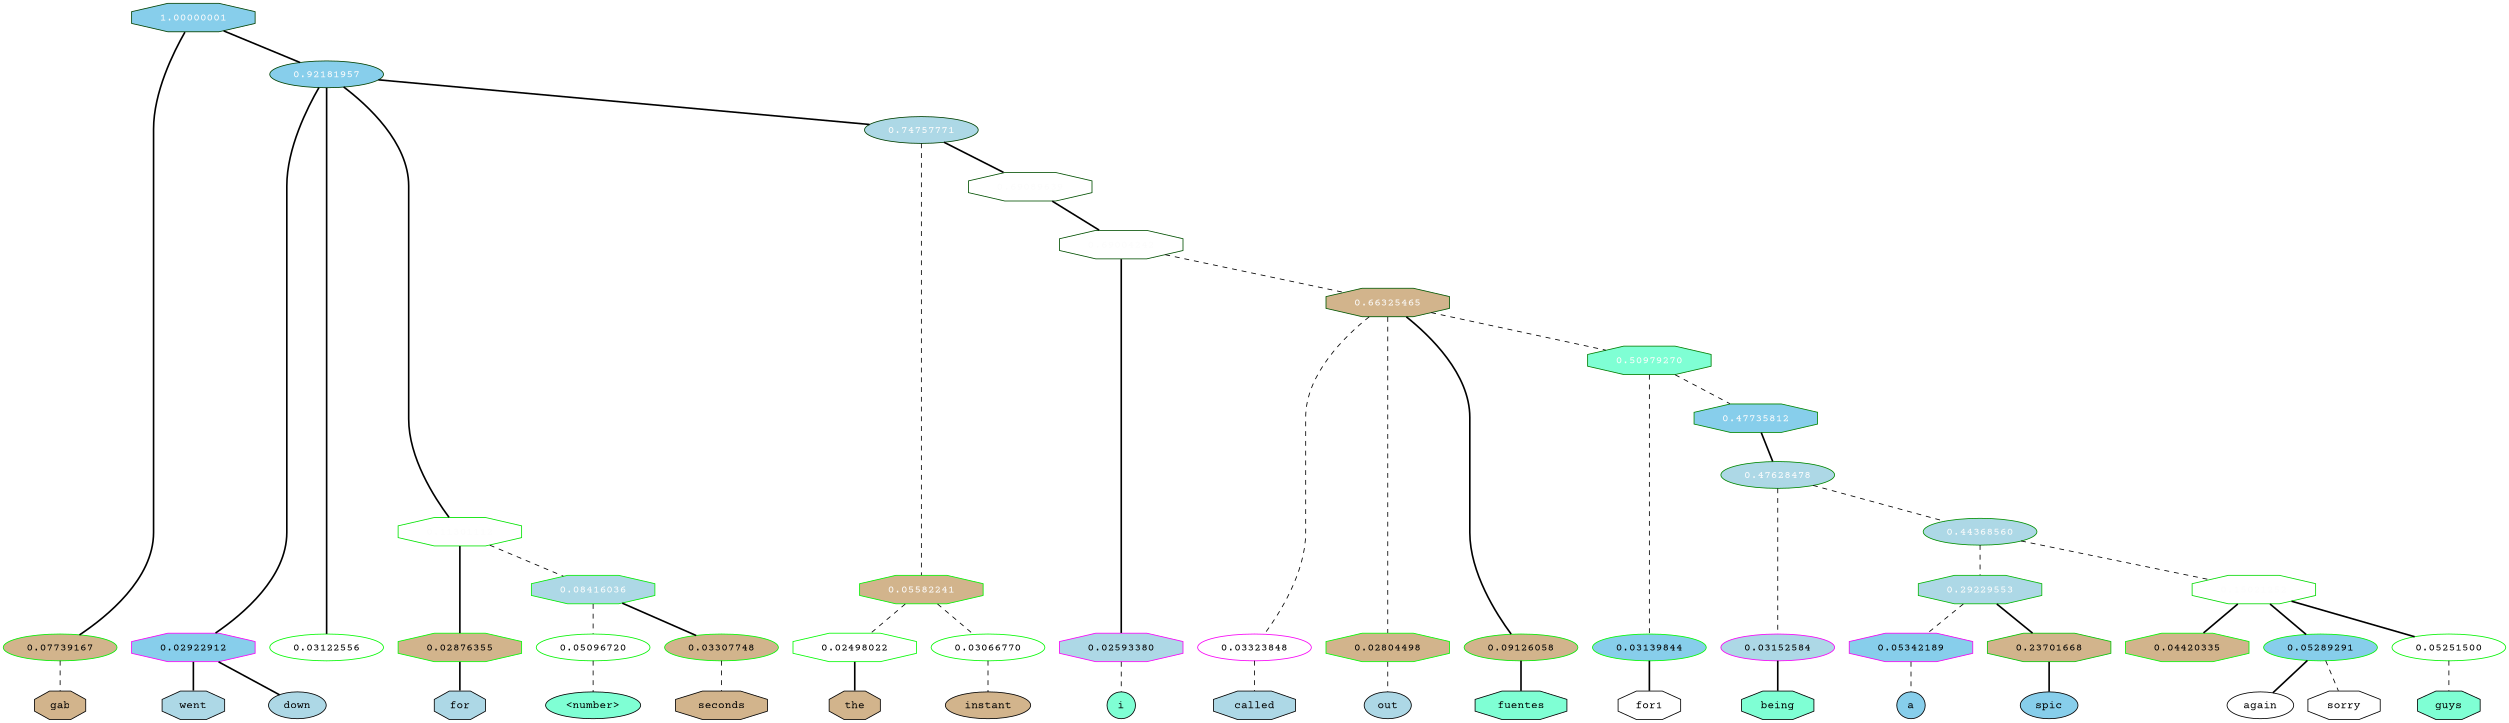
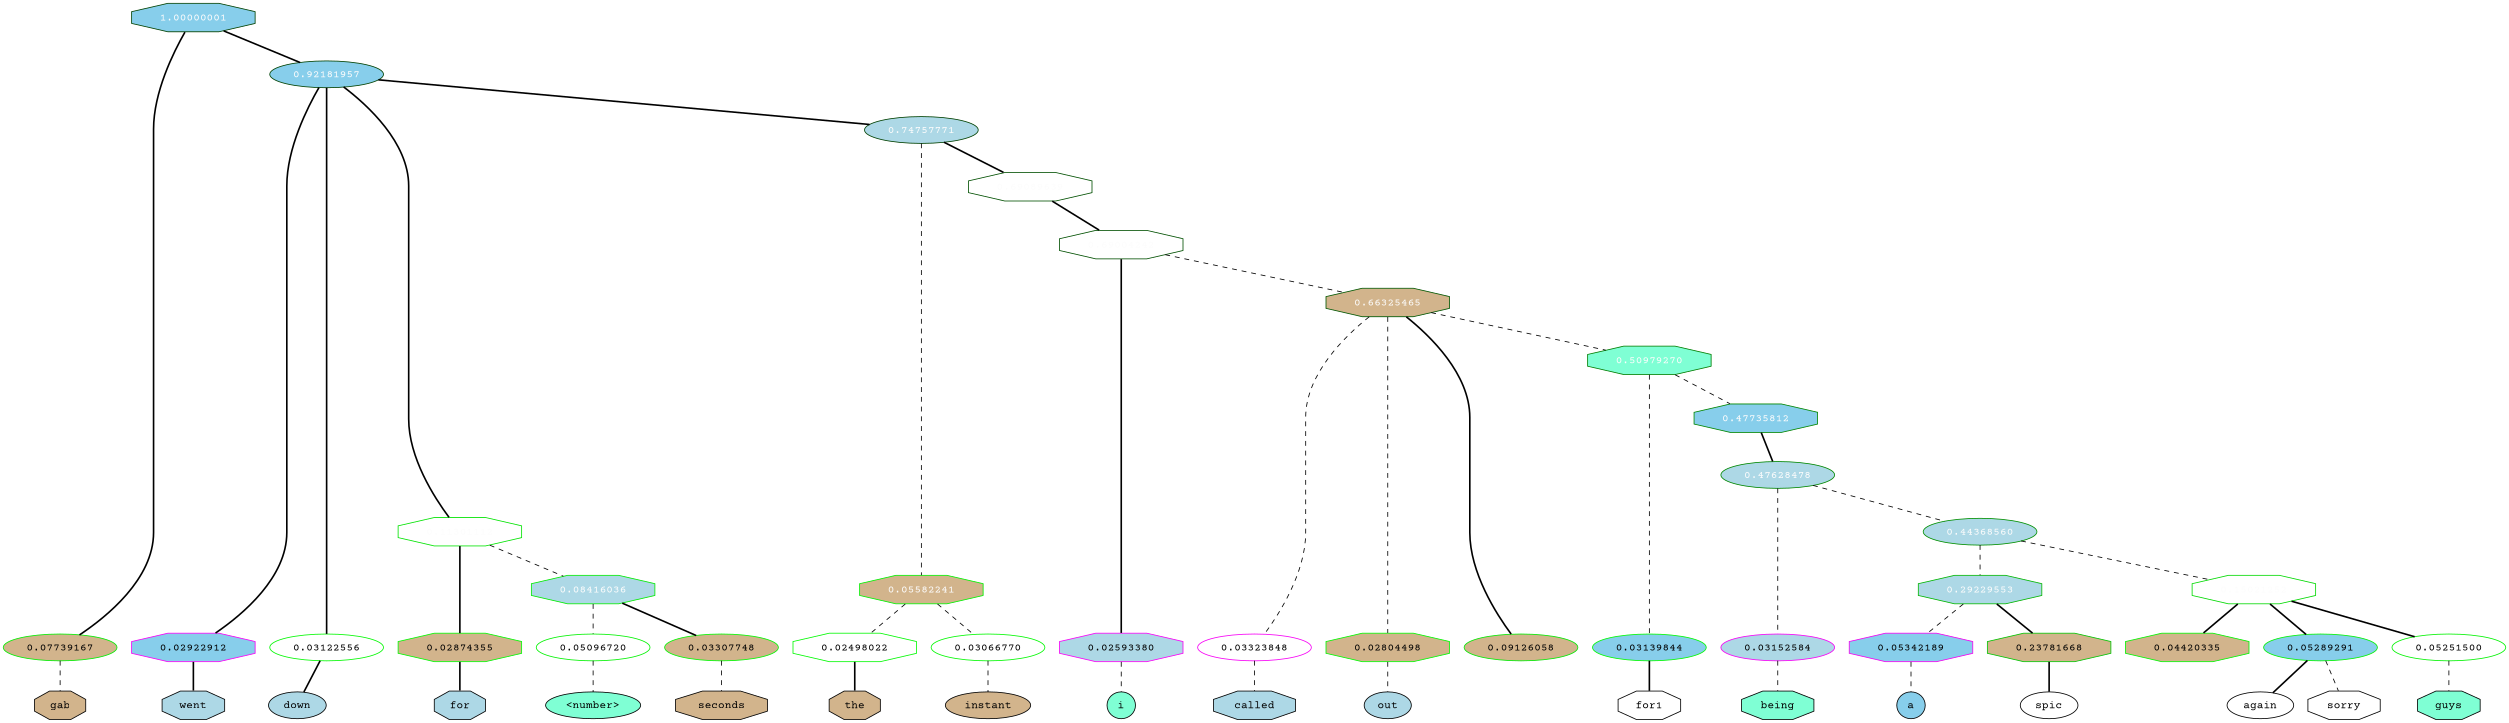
node "0.02876355": label "0.02876355" -> "0.02874355"
node "0.23701668": label "0.23701668" -> "0.23781668"
edge "0.03152584" -- "being": style bold -> dashed
edge "0.02922912" -- "down": now "0.03122556" -- "down"
node "fuentes": removed
node "spic": fillcolor skyblue -> white
